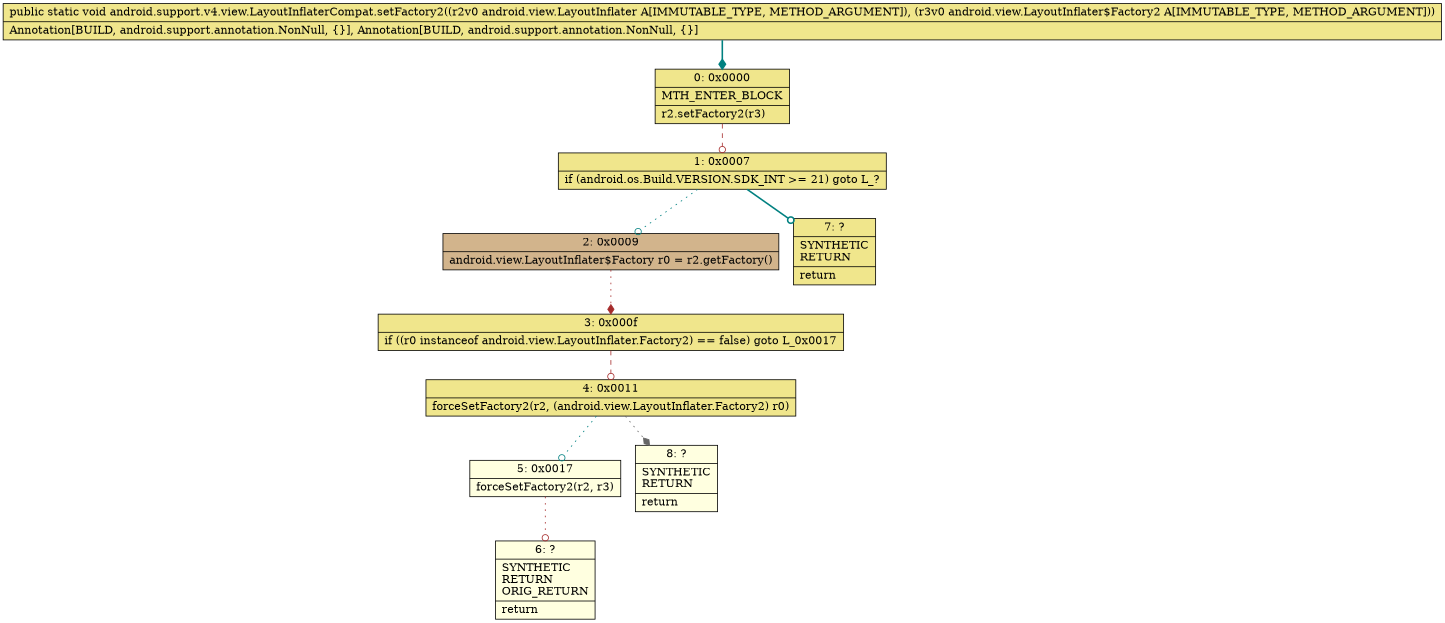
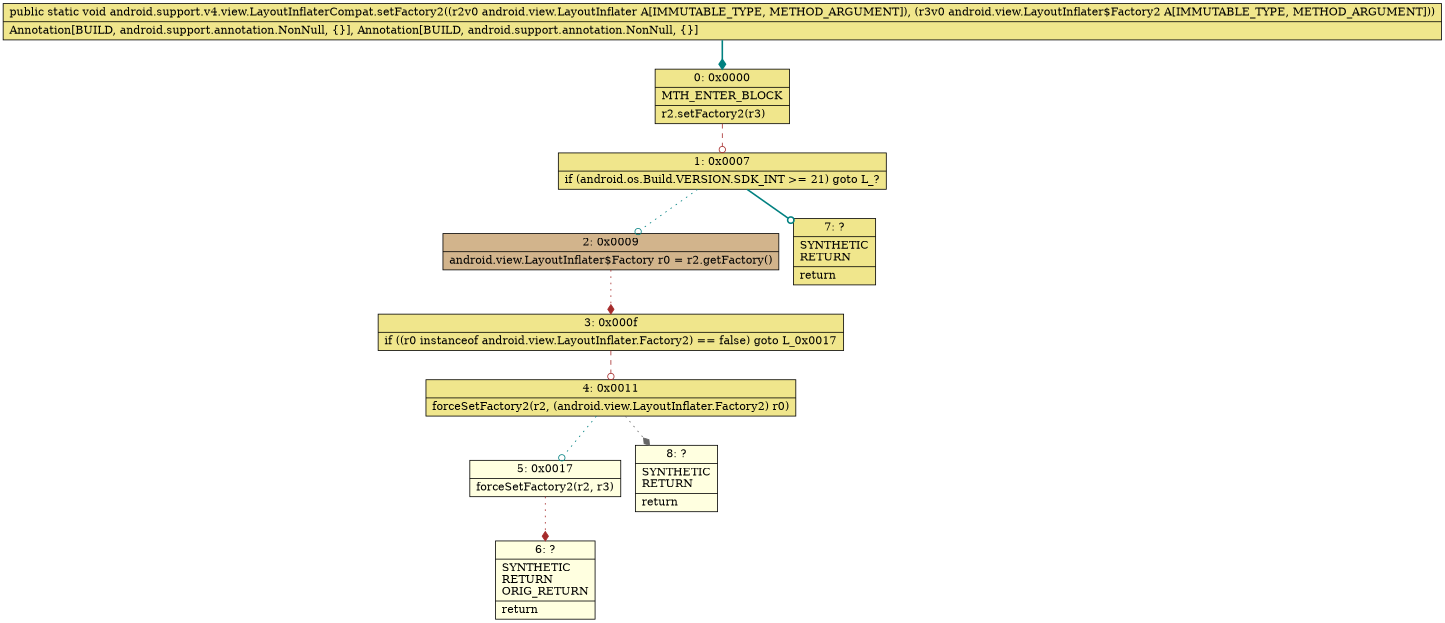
edge "5: 0x0017" -> "6: ?": arrowhead odot -> diamond
